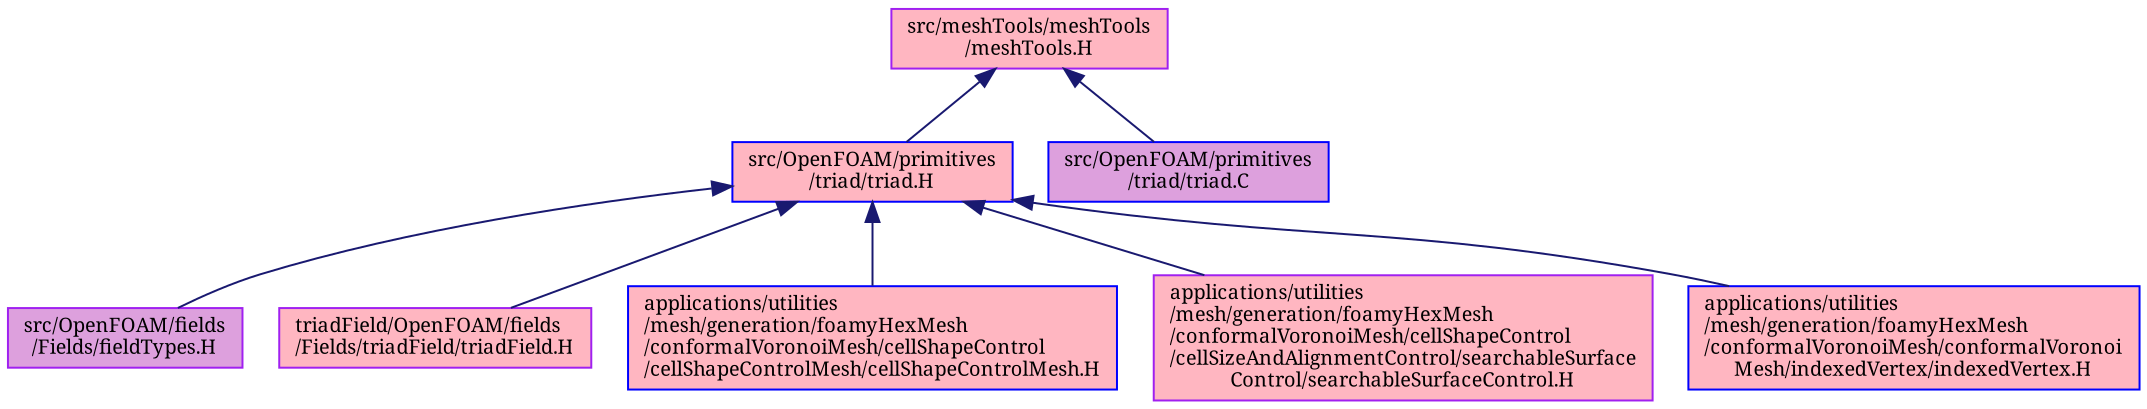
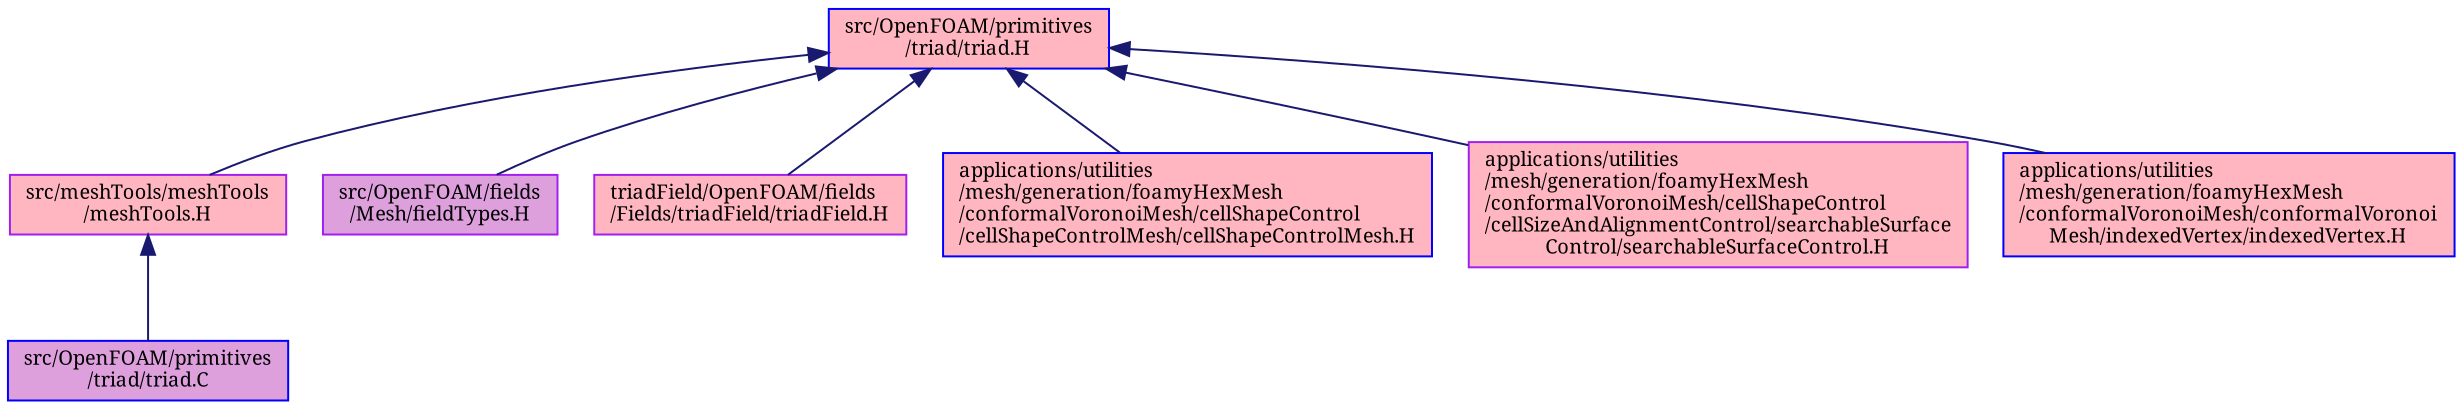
edge "src/OpenFOAM/primitives /triad/triad.H" -> "src/meshTools/meshTools /meshTools.H": reversed
node "src/OpenFOAM/fields /Fields/fieldTypes.H": label "src/OpenFOAM/fields /Fields/fieldTypes.H" -> "src/OpenFOAM/fields /Mesh/fieldTypes.H"
